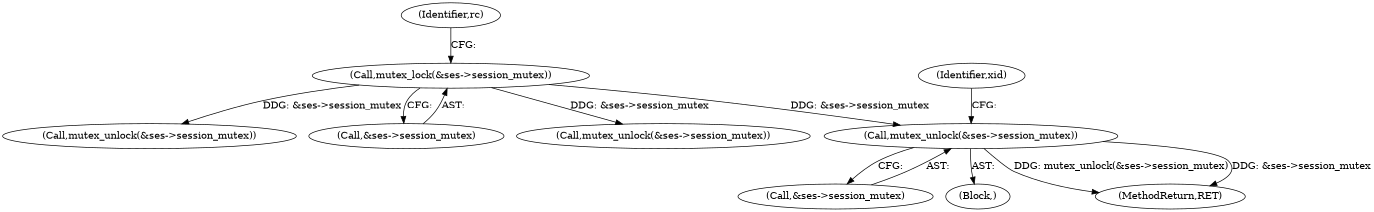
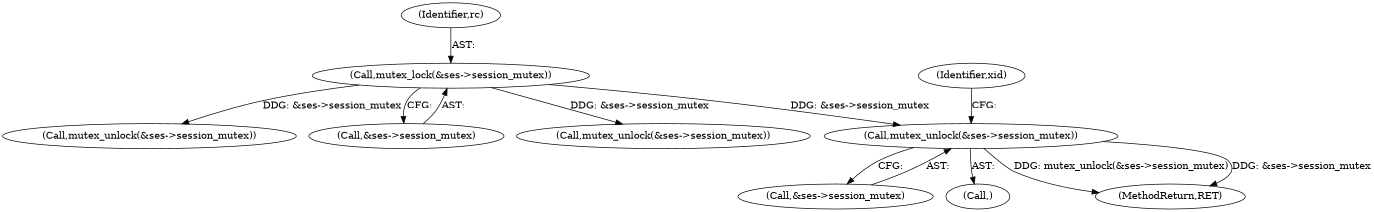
edge "(Identifier,rc)" -> "(Call,mutex_lock(&ses->session_mutex))": label "CFG: " -> "AST: "
node "(Block,)": label "(Block,)" -> "(Call,)"
